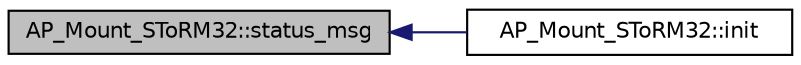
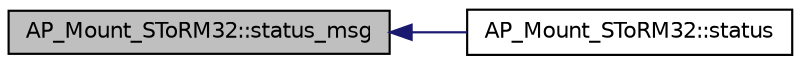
node "AP_Mount_SToRM32::init": label "AP_Mount_SToRM32::init" -> "AP_Mount_SToRM32::status"
